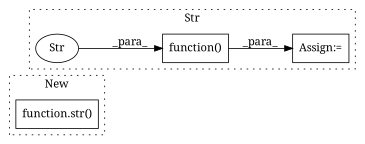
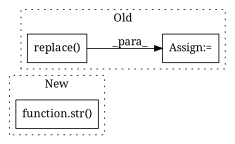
cluster "Str": label "Str" -> "Old"
node "Str": removed
node "function()": label "function()" -> "replace()"
